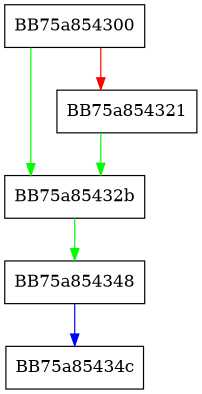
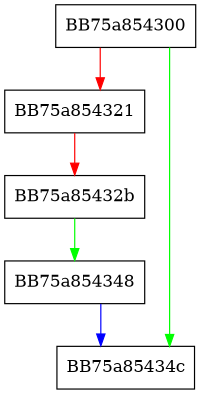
edge "BB75a854300" -> "BB75a85432b": now "BB75a854300" -> "BB75a85434c"
edge "BB75a854321" -> "BB75a85432b": color green -> red
